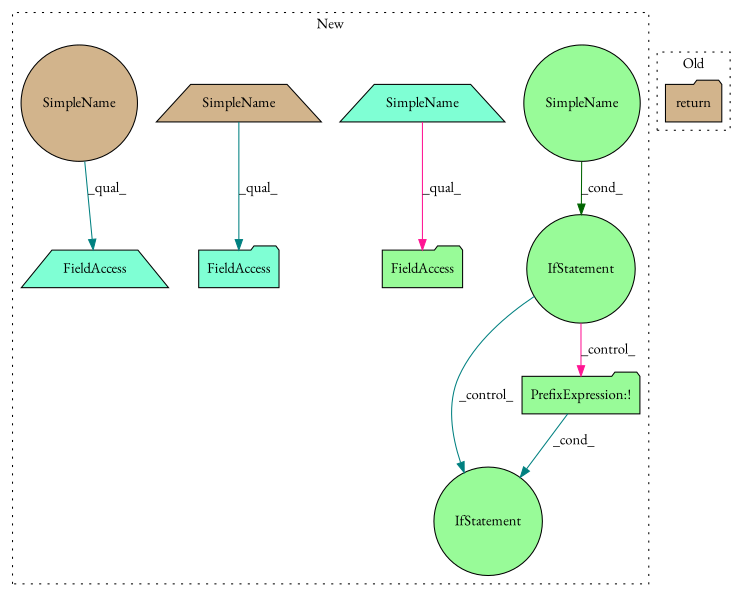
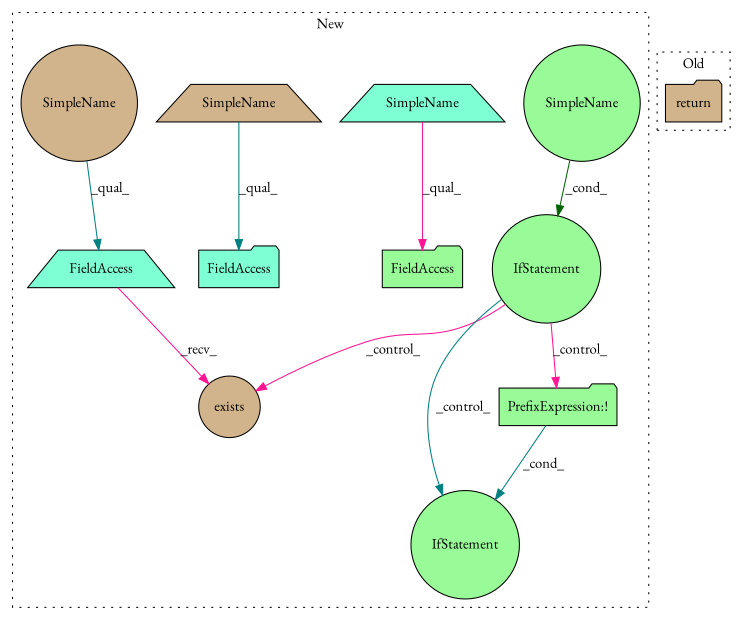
node "exists": added
